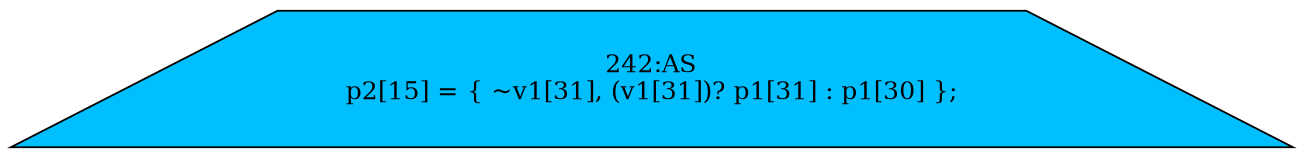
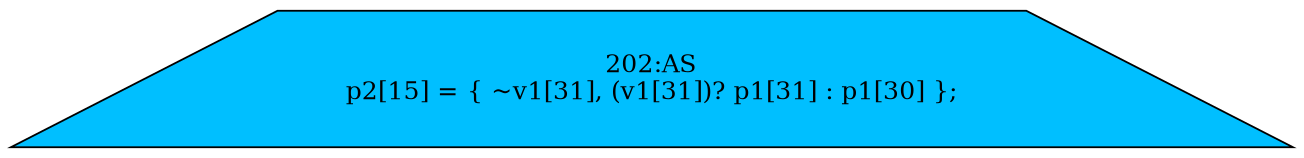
node "242:AS p2[15] = { ~v1[31], (v1[31])? p1[31] : p1[30] };": label "242:AS p2[15] = { ~v1[31], (v1[31])? p1[31] : p1[30] };" -> "202:AS p2[15] = { ~v1[31], (v1[31])? p1[31] : p1[30] };"
